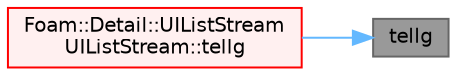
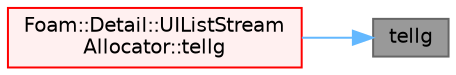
node "Foam::Detail::UIListStream UIListStream::tellg": label "Foam::Detail::UIListStream UIListStream::tellg" -> "Foam::Detail::UIListStream Allocator::tellg"
